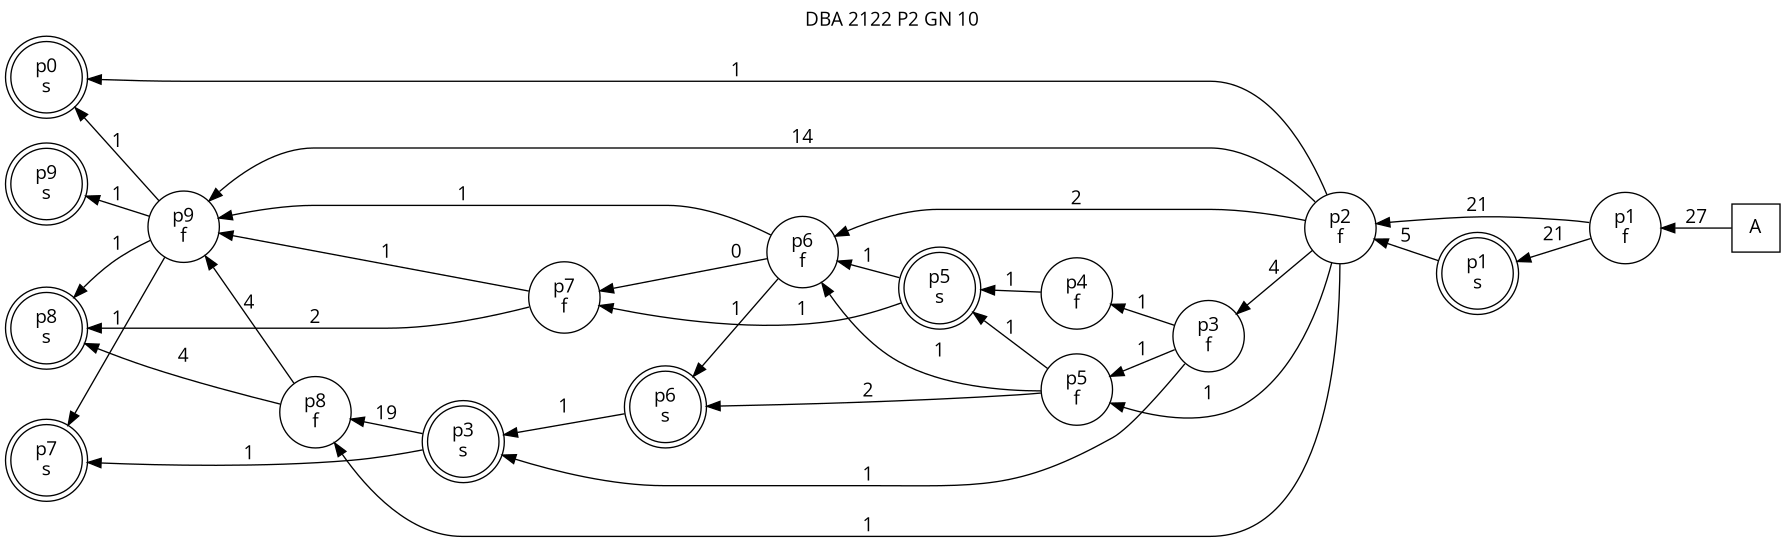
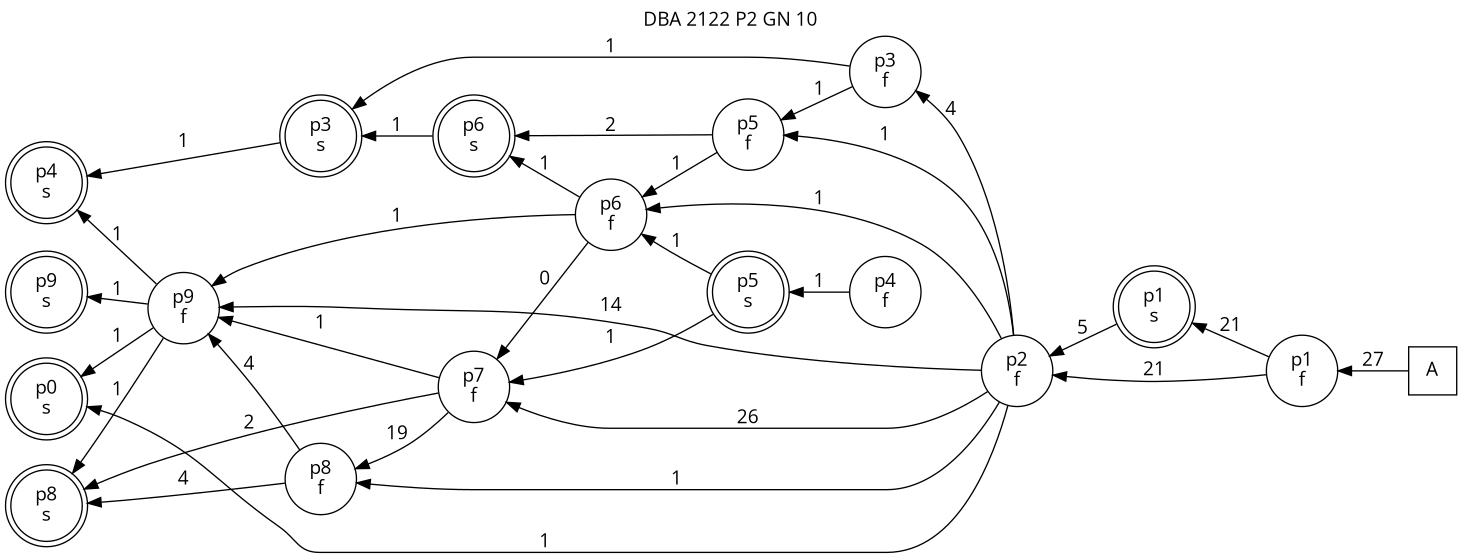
edge "p2 f" -> "p6 f": label "2" -> "1"
edge "p3 f" -> "p4 f": removed, label "1"
edge "p5 f" -> "p5 s": removed, label "1"
edge "p3 s" -> "p8 f": now "p7 f" -> "p8 f"
edge "p2 f" -> "p7 f": added, label "26"
node "p7 s": label "p7 s" -> "p4 s"
